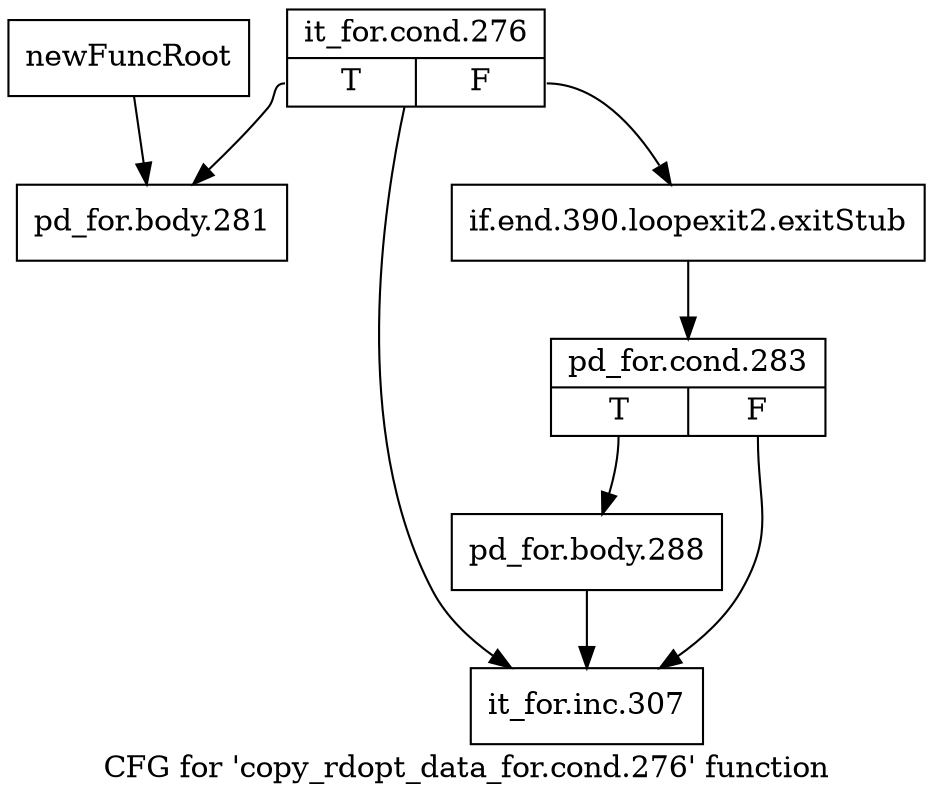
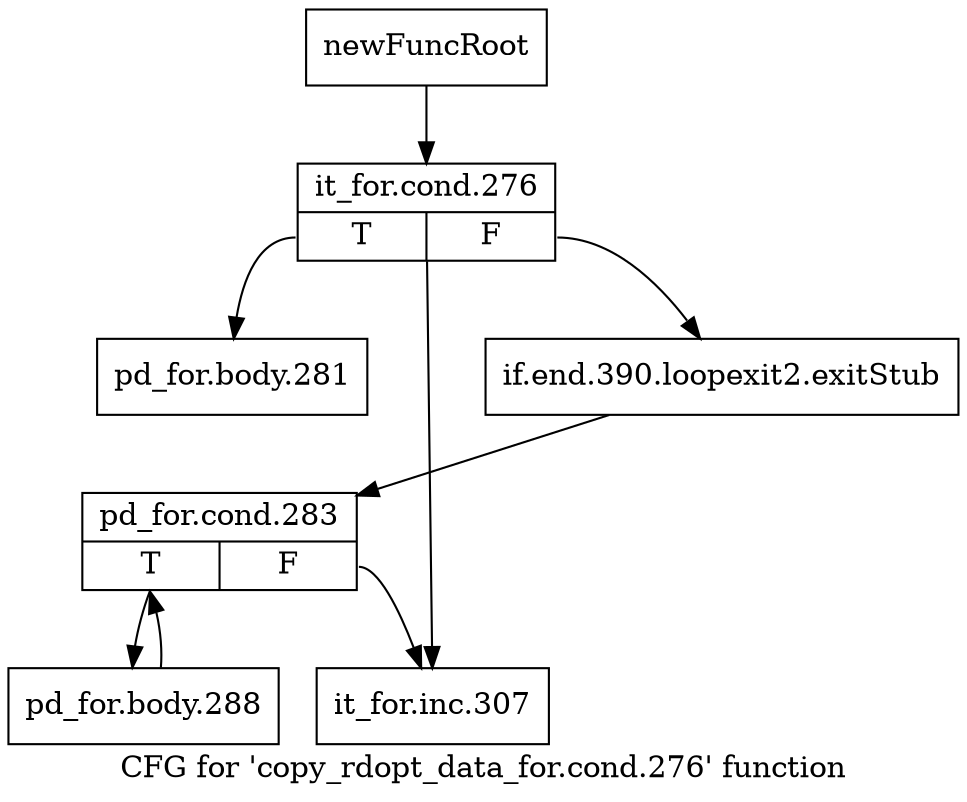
edge "newFuncRoot" -> "pd_for.body.281": now "newFuncRoot" -> "it_for.cond.276"
edge "pd_for.body.288" -> "it_for.inc.307": now "pd_for.body.288" -> "pd_for.cond.283"
